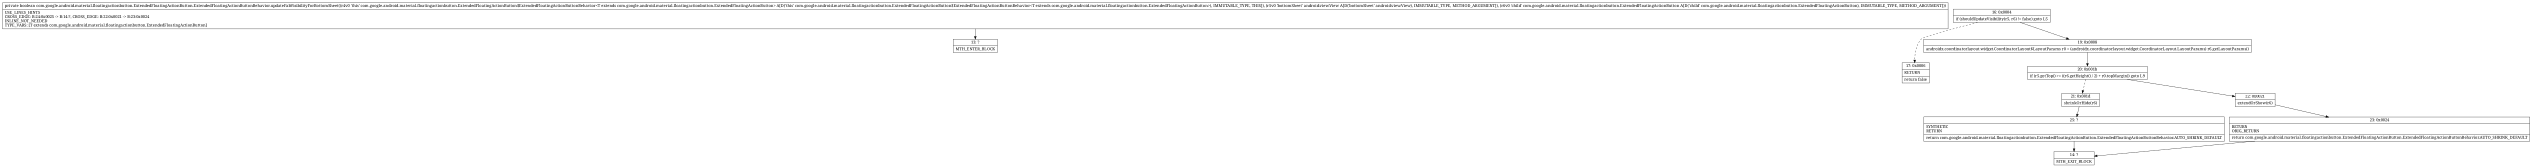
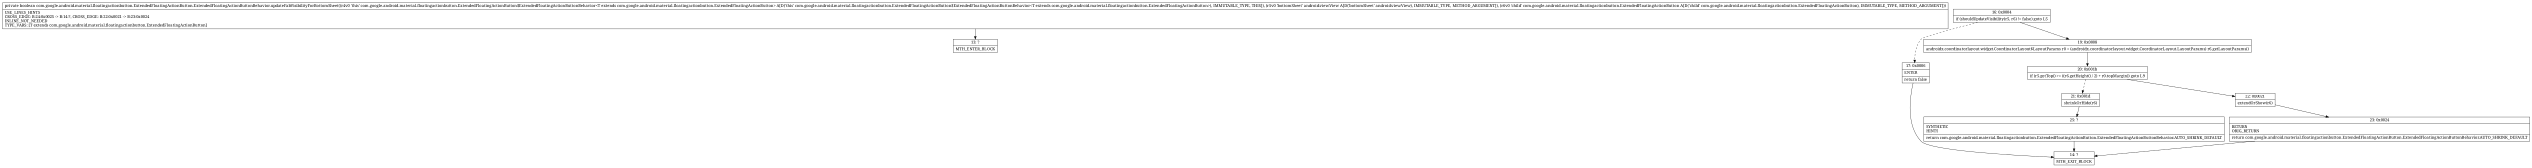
node "17: 0x0006": text "RETURN" -> "ENTER"
node "25: ?": text "RETURN" -> "HINTS"
edge "17: 0x0006" -> "14: ?": added
